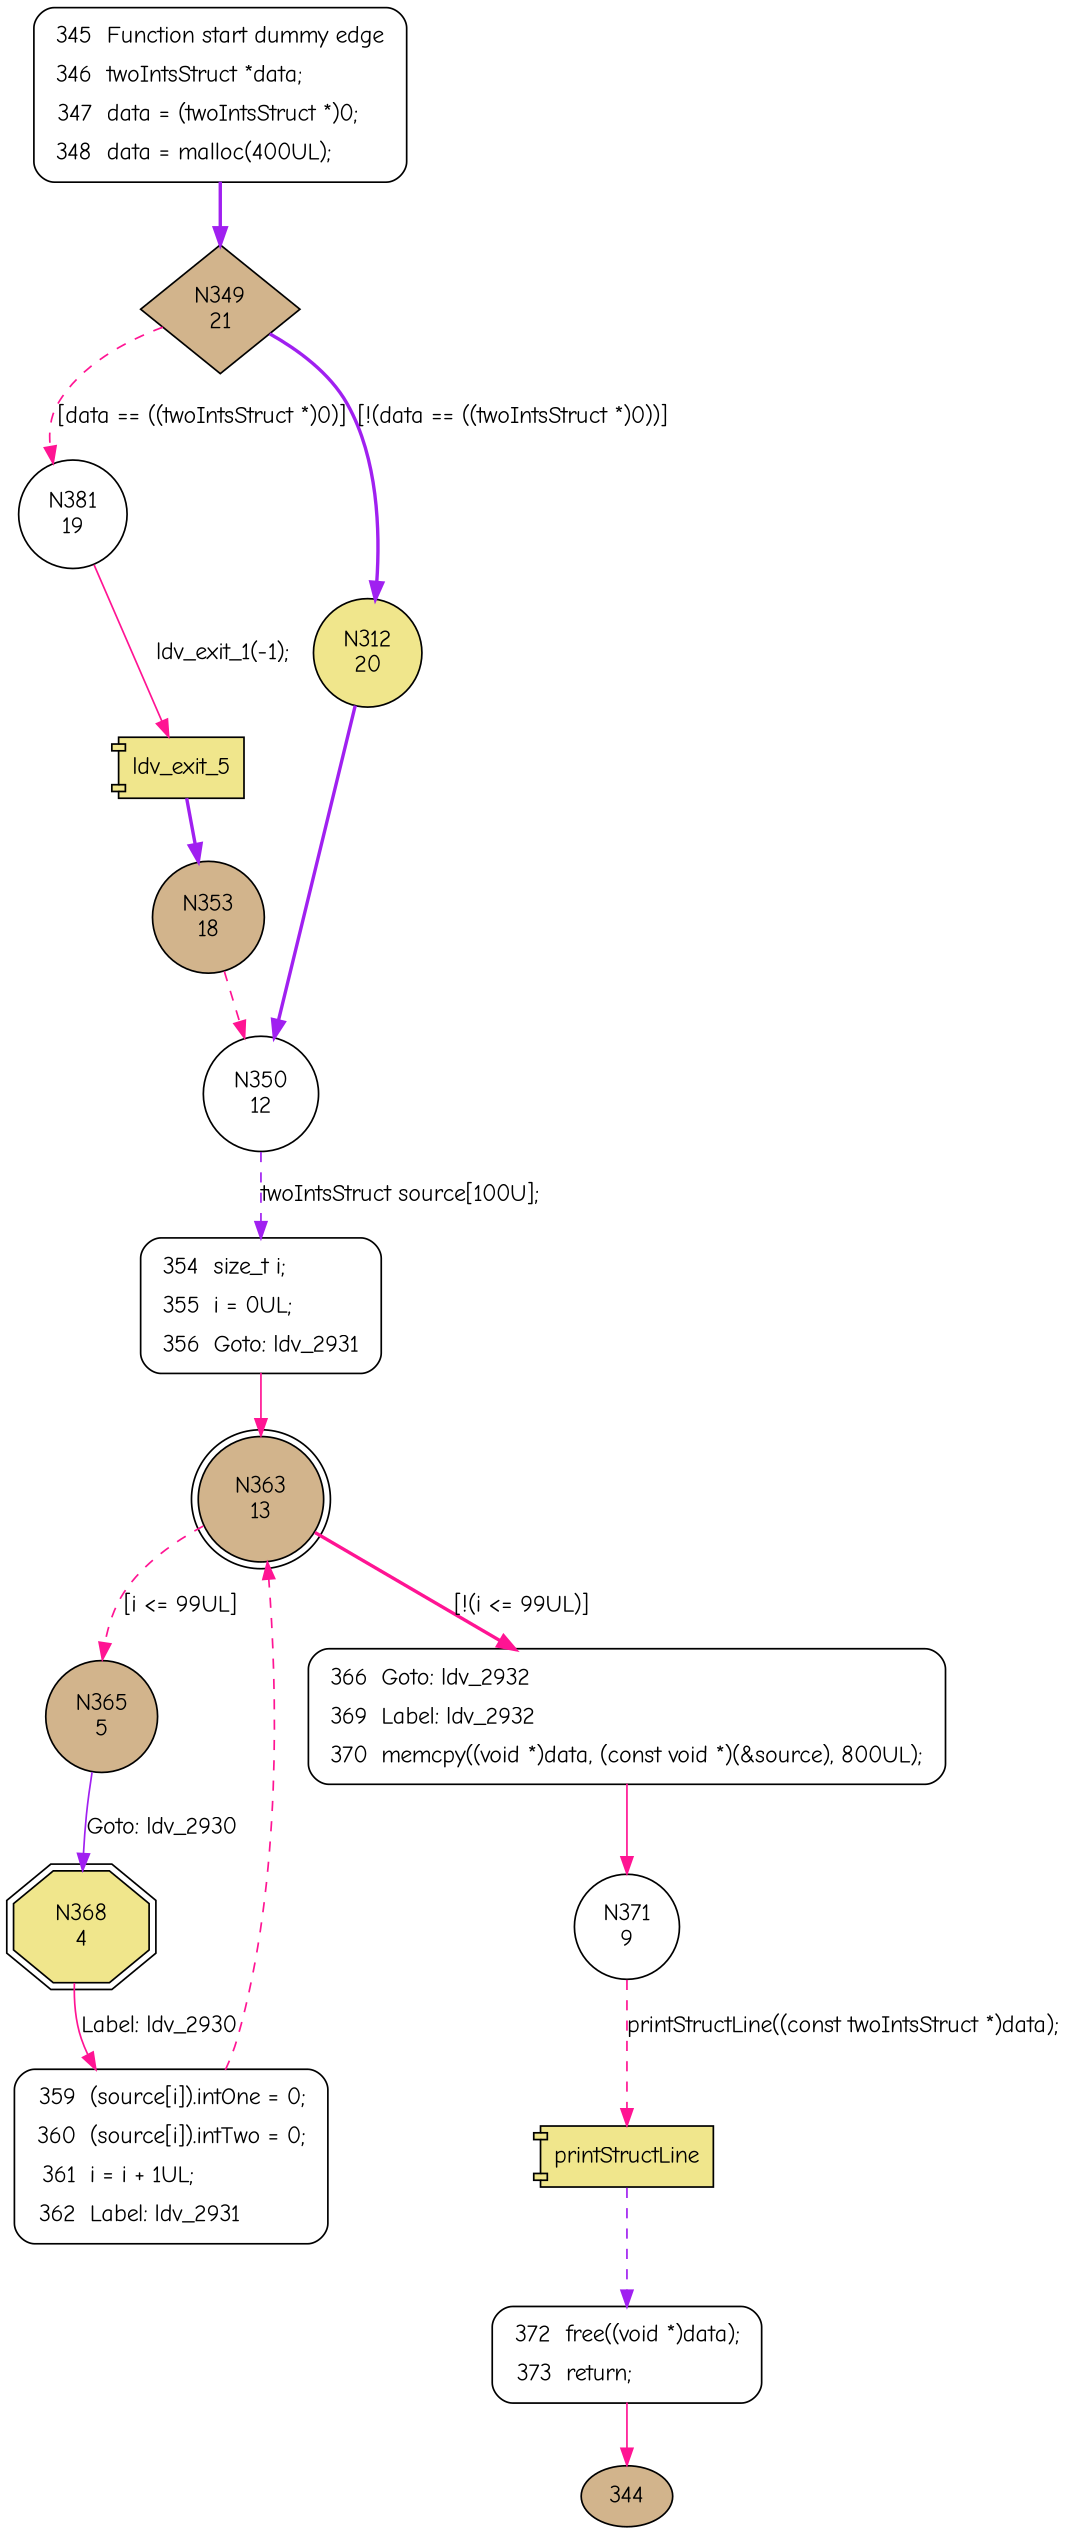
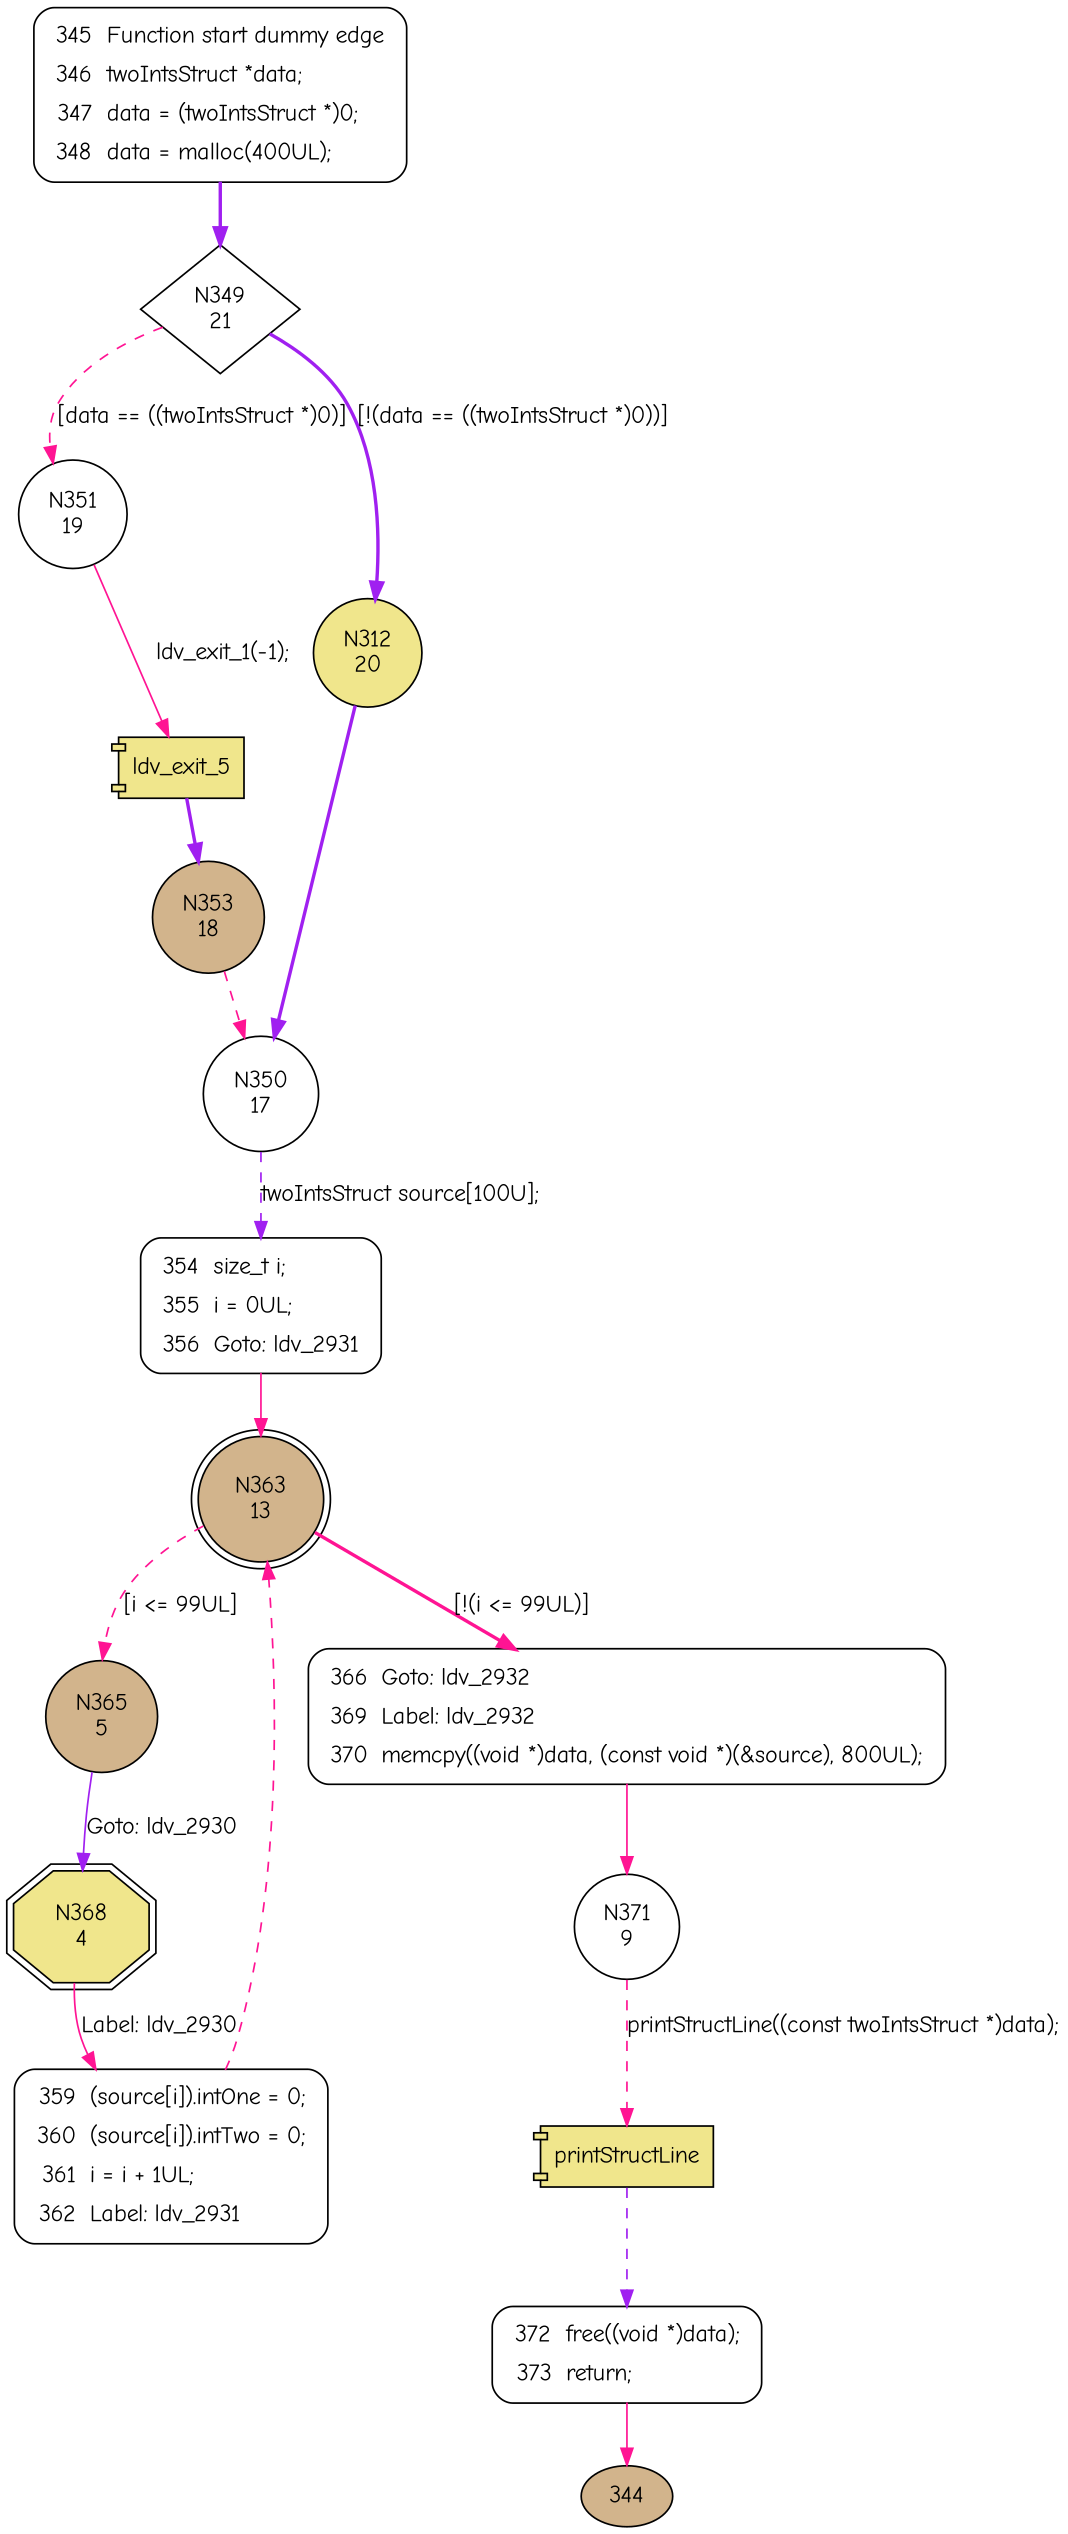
node "N349 21": fillcolor tan -> white
node "N381 19": label "N381 19" -> "N351 19"
node "N350 12": label "N350 12" -> "N350 17"
